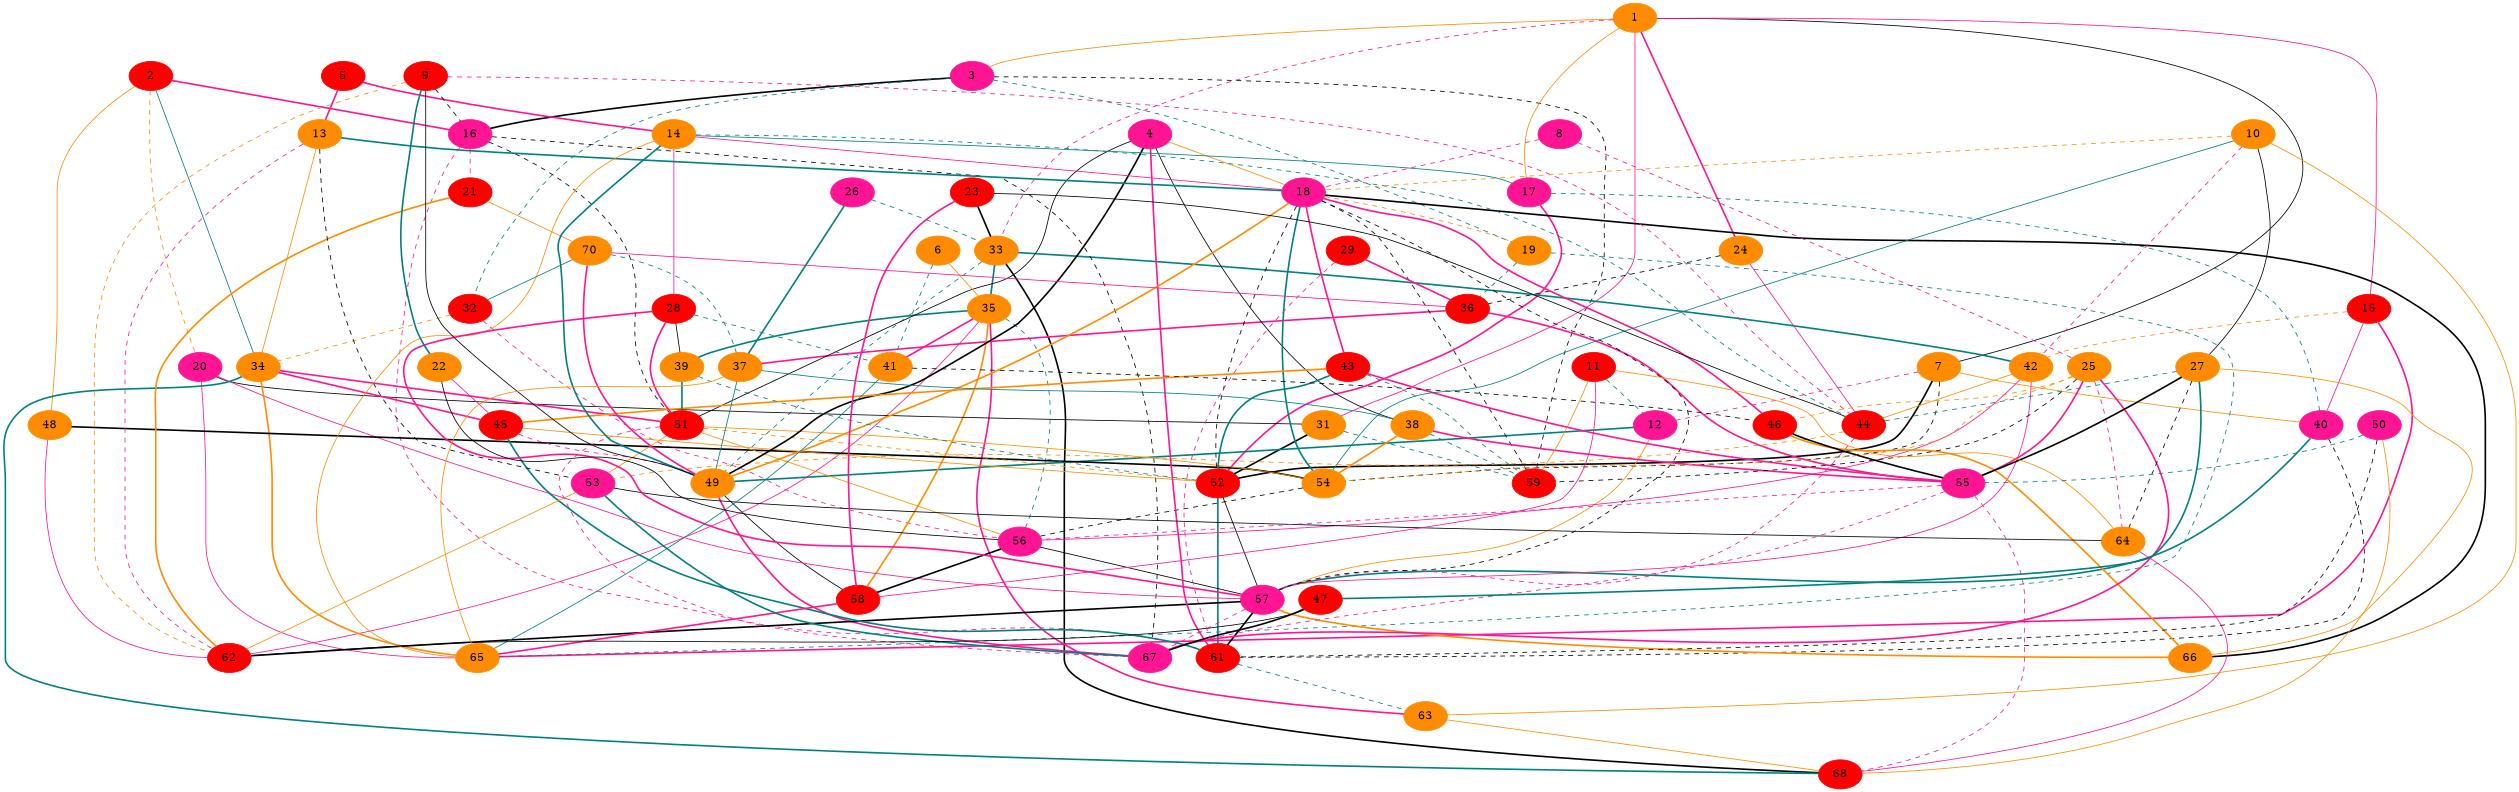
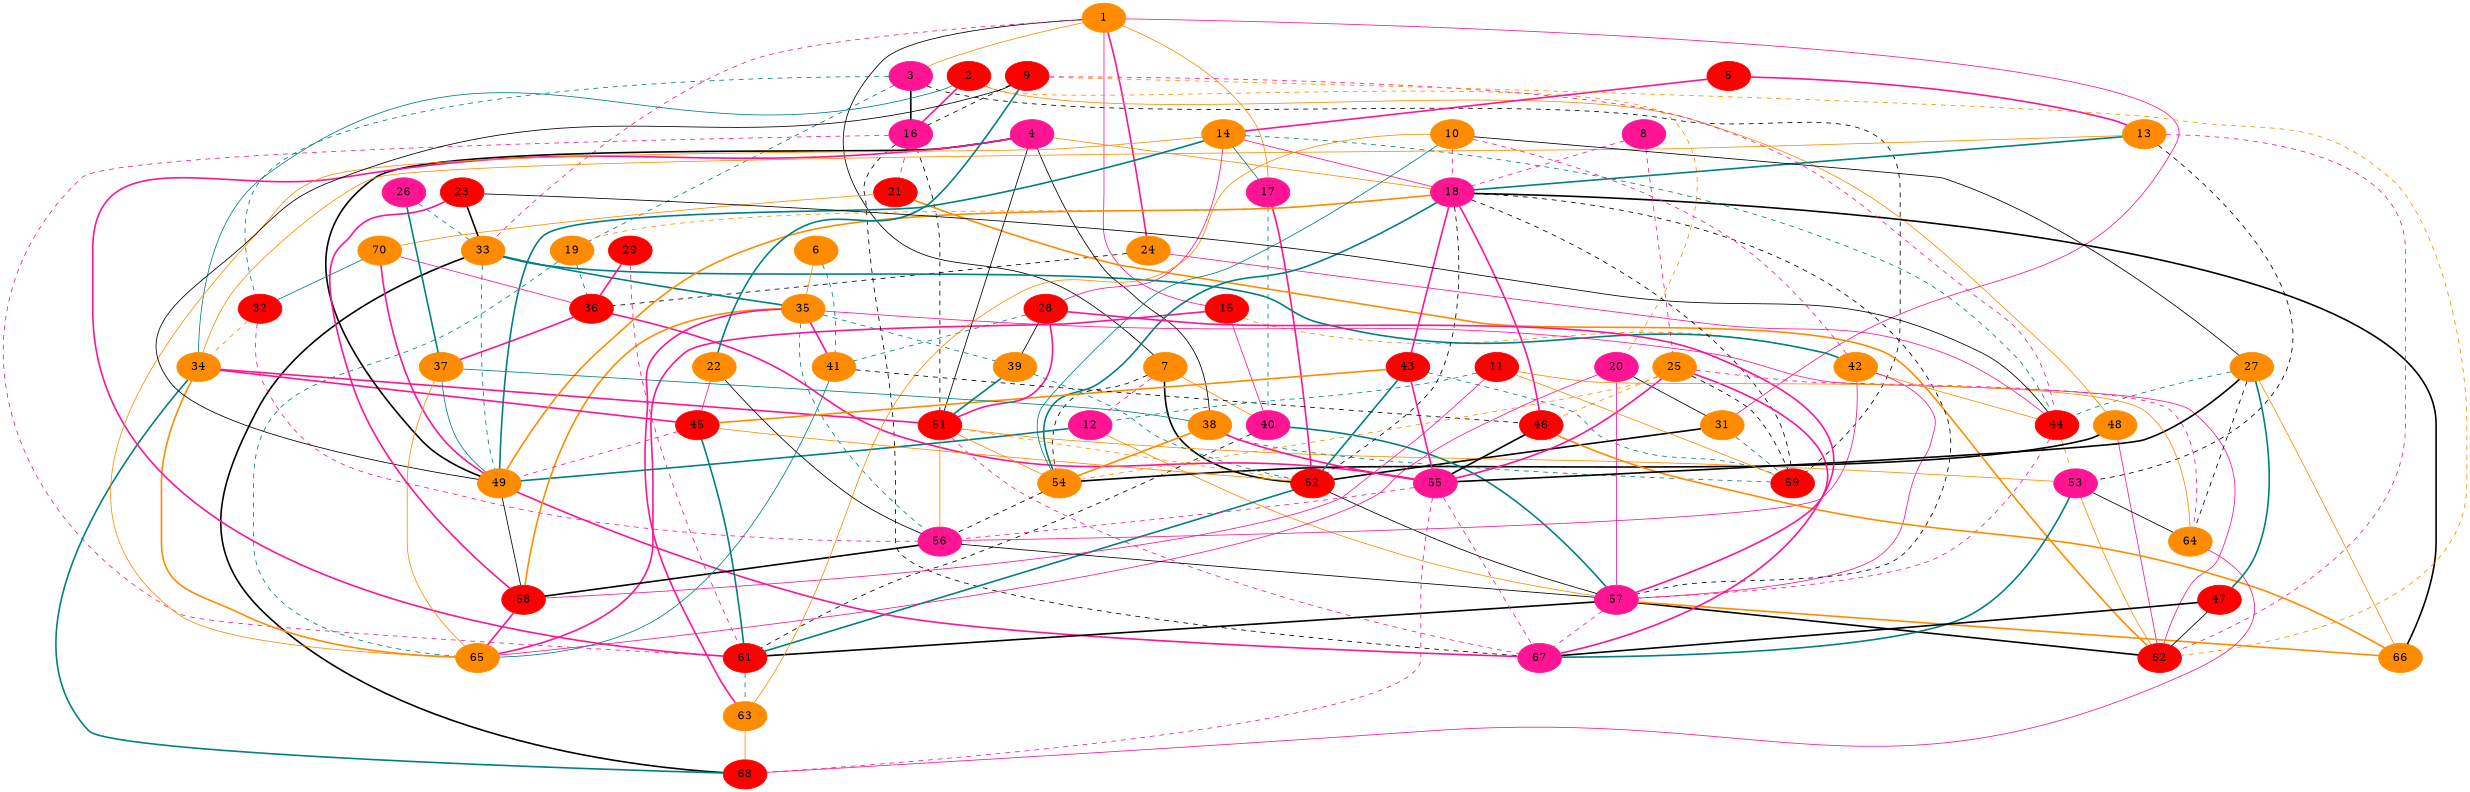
edge "10" -- "18": color darkorange -> deeppink
edge "70" -- "37": removed
edge "35" -- "39": style bold -> dashed
node "50": removed
